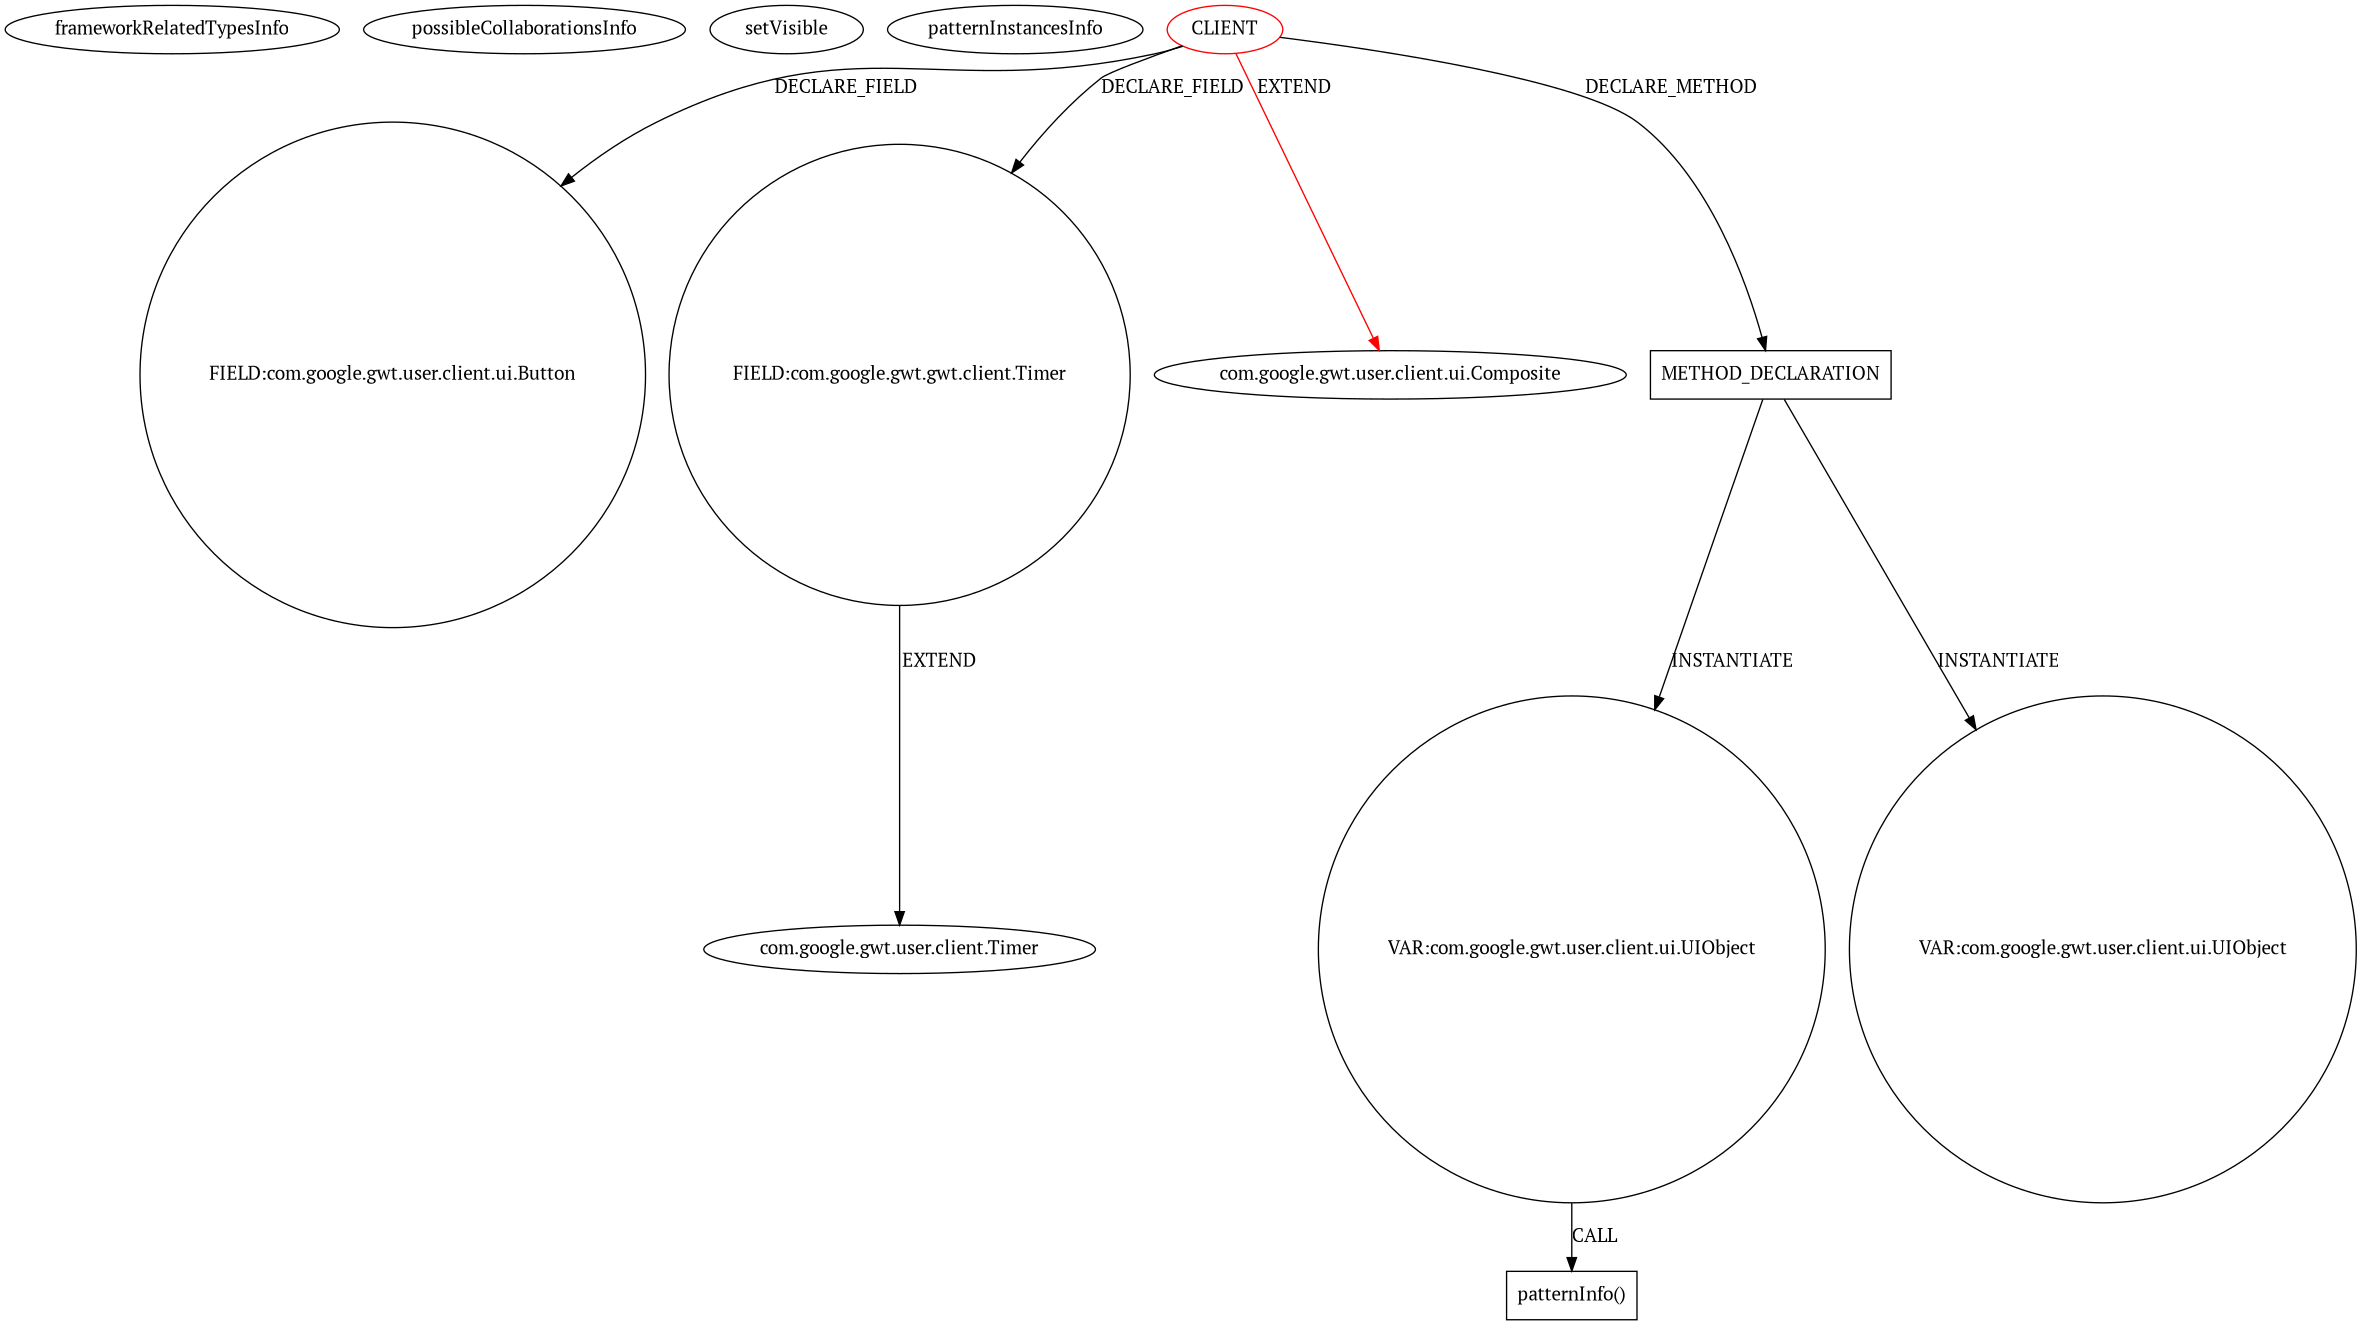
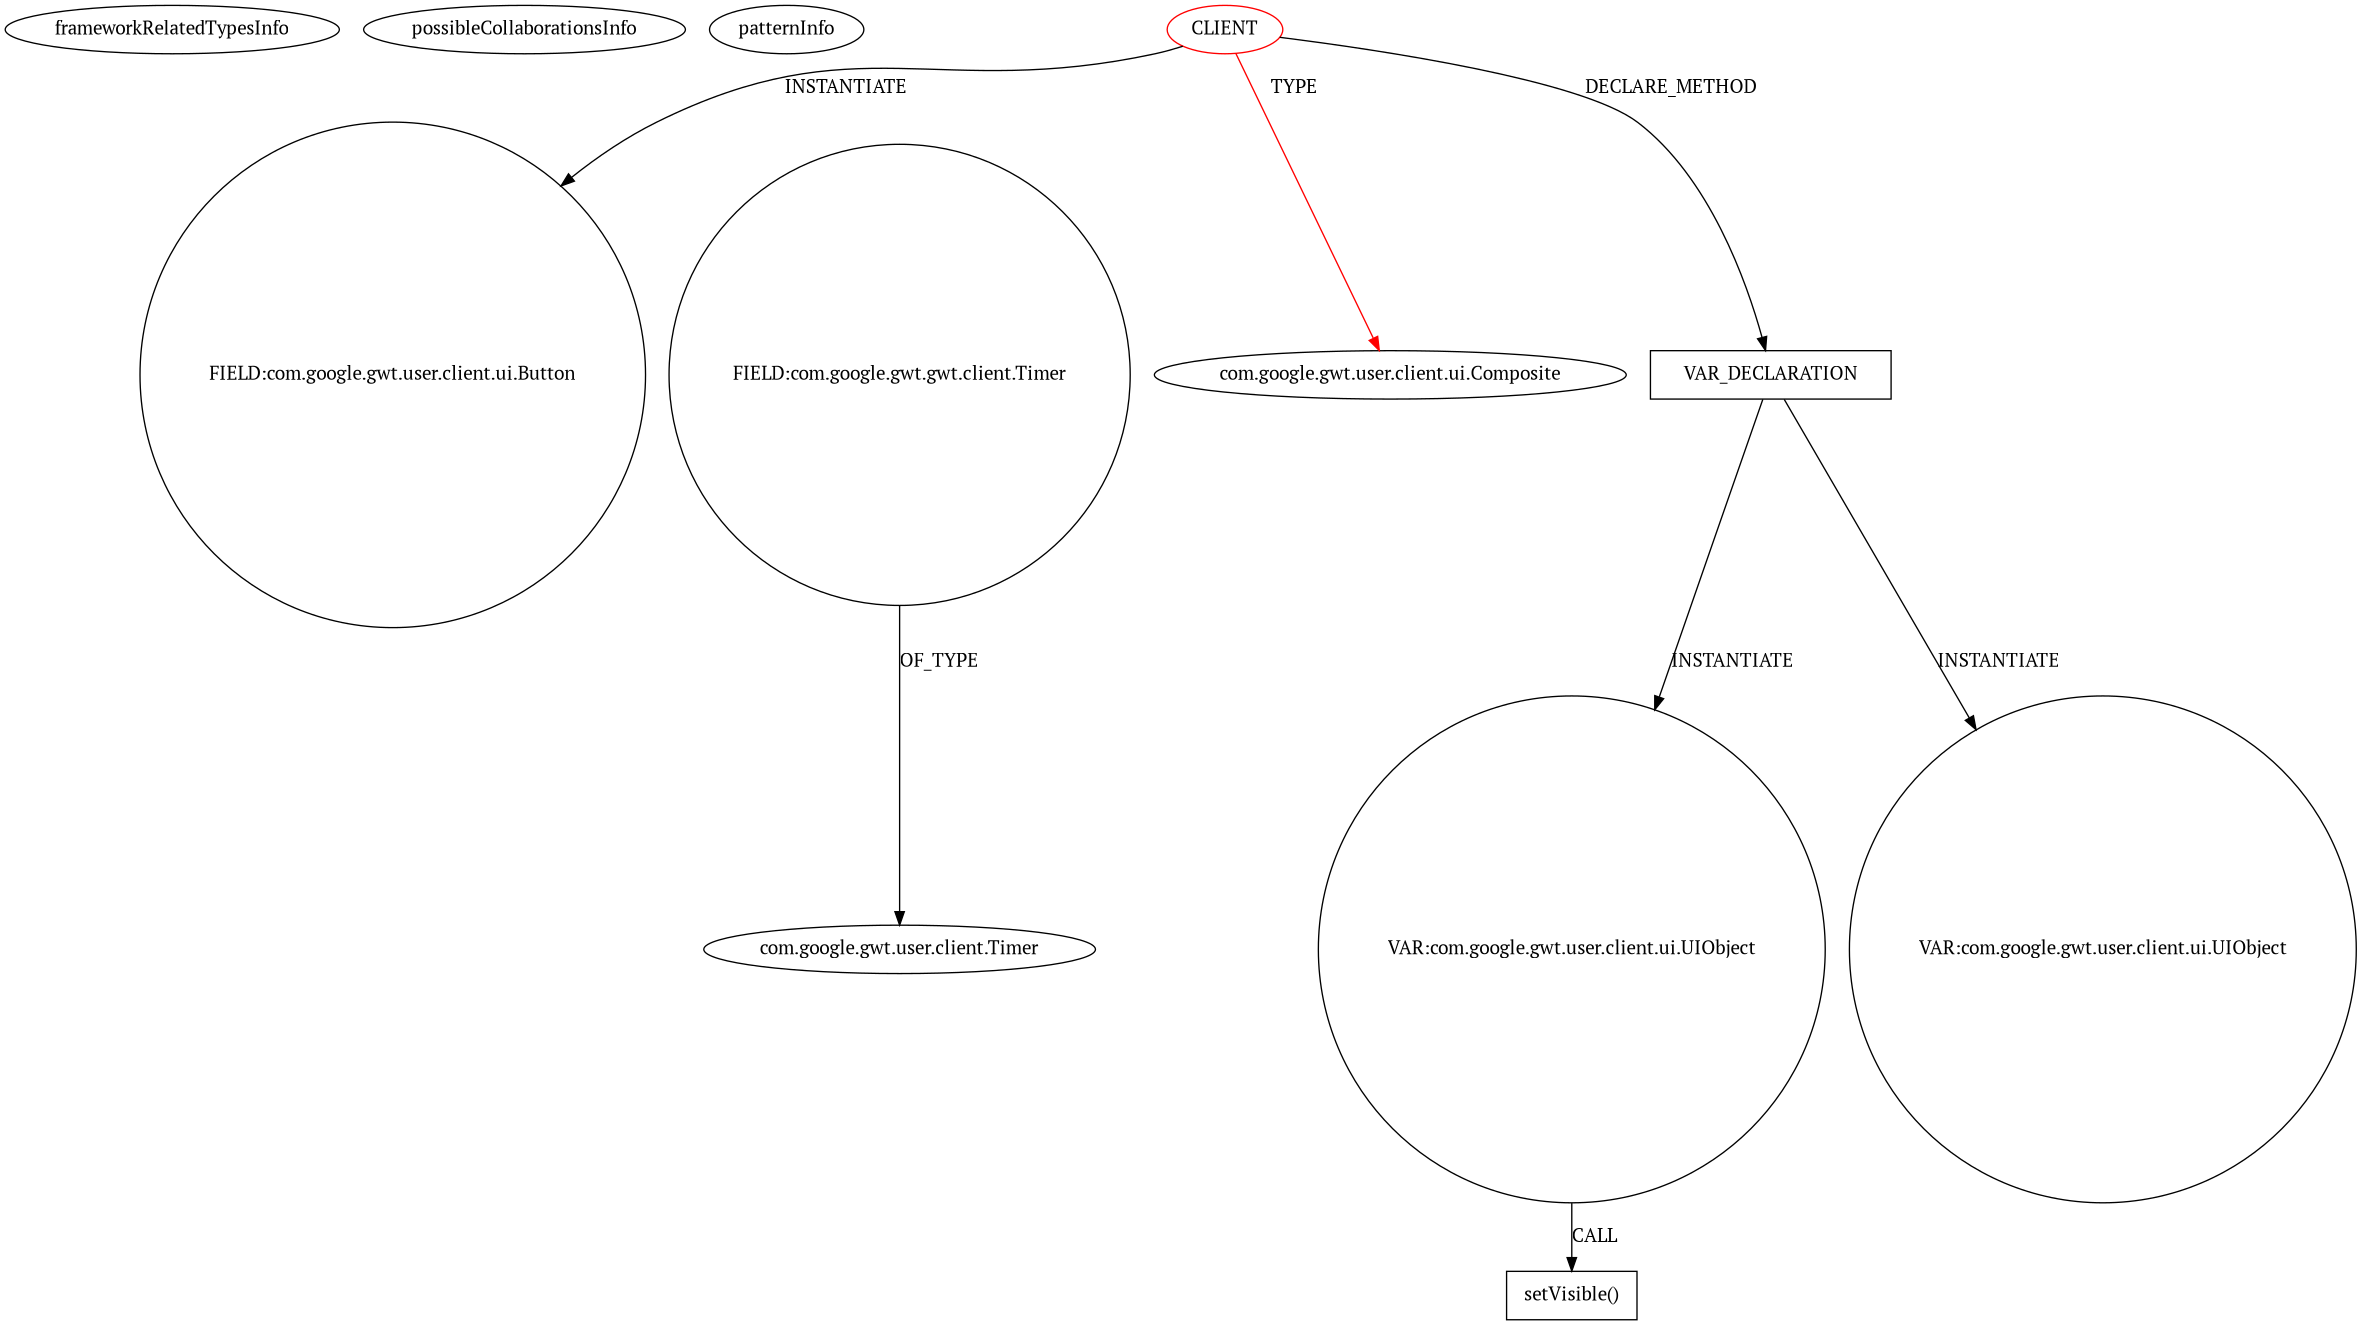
node "setVisible": label "setVisible" -> "patternInfo"
node "patternInstancesInfo": removed
edge "CLIENT" -> "FIELD:com.google.gwt.user.client.ui.Button": label "DECLARE_FIELD" -> "INSTANTIATE"
edge "CLIENT" -> "FIELD:com.google.gwt.gwt.client.Timer": removed, label "DECLARE_FIELD"
edge "CLIENT" -> "com.google.gwt.user.client.ui.Composite": label "EXTEND" -> "TYPE"
node "METHOD_DECLARATION": label "METHOD_DECLARATION" -> "VAR_DECLARATION"
edge "FIELD:com.google.gwt.gwt.client.Timer" -> "com.google.gwt.user.client.Timer": label "EXTEND" -> "OF_TYPE"
node "patternInfo()": label "patternInfo()" -> "setVisible()"
